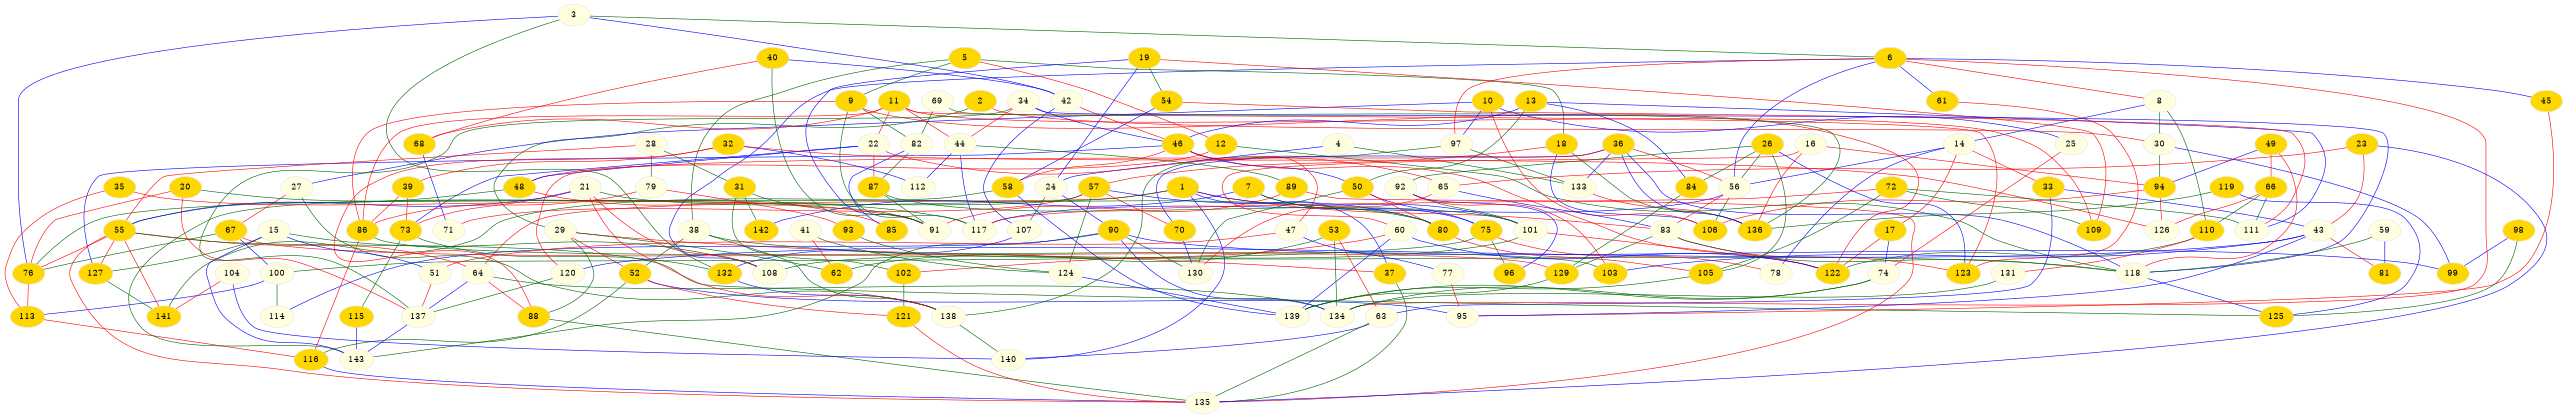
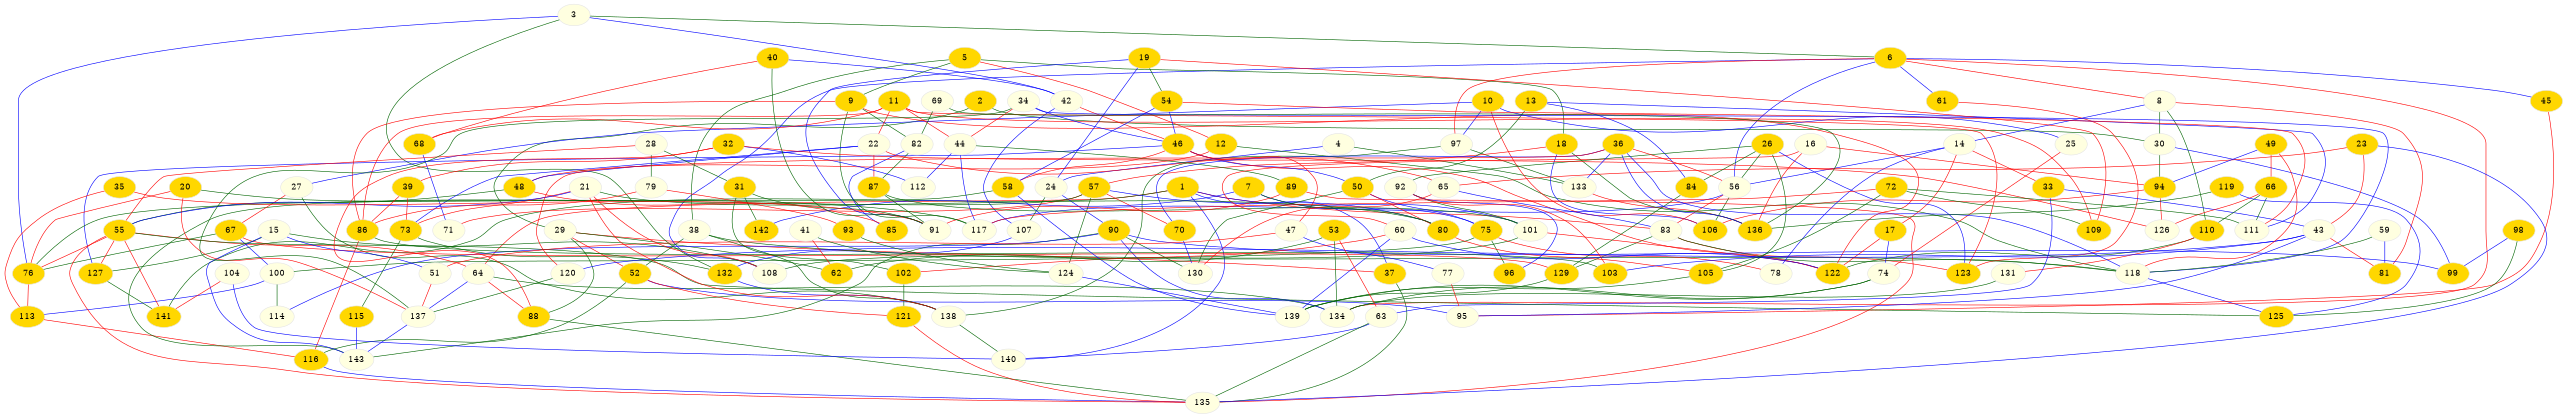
edge "8" -- "81": added
edge "13" -- "46": now "54" -- "46"
edge "2" -- "30": color red -> darkgreen
